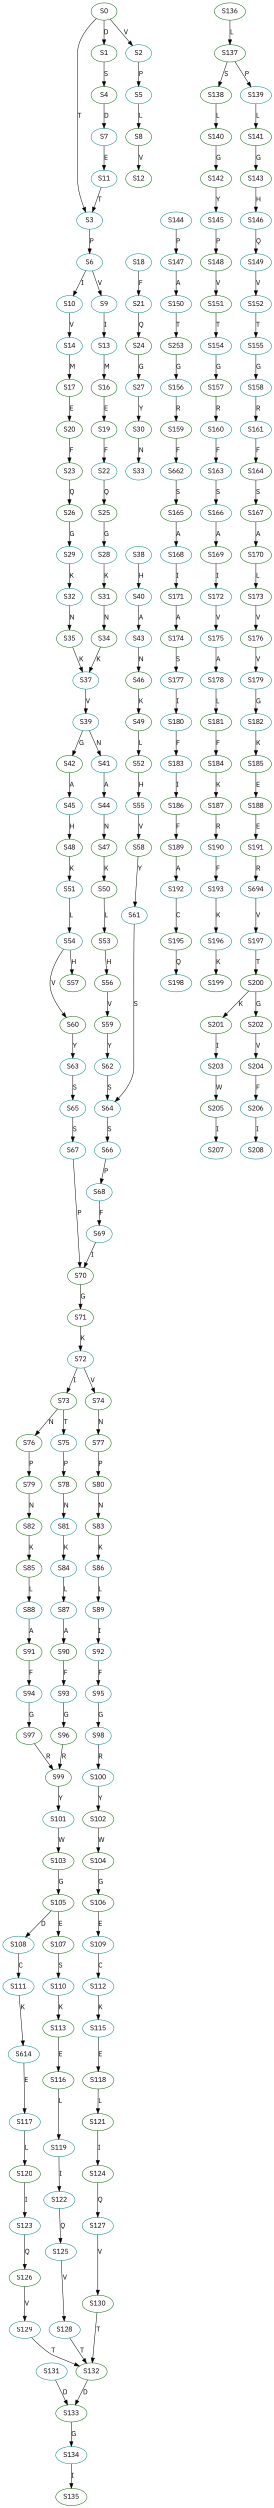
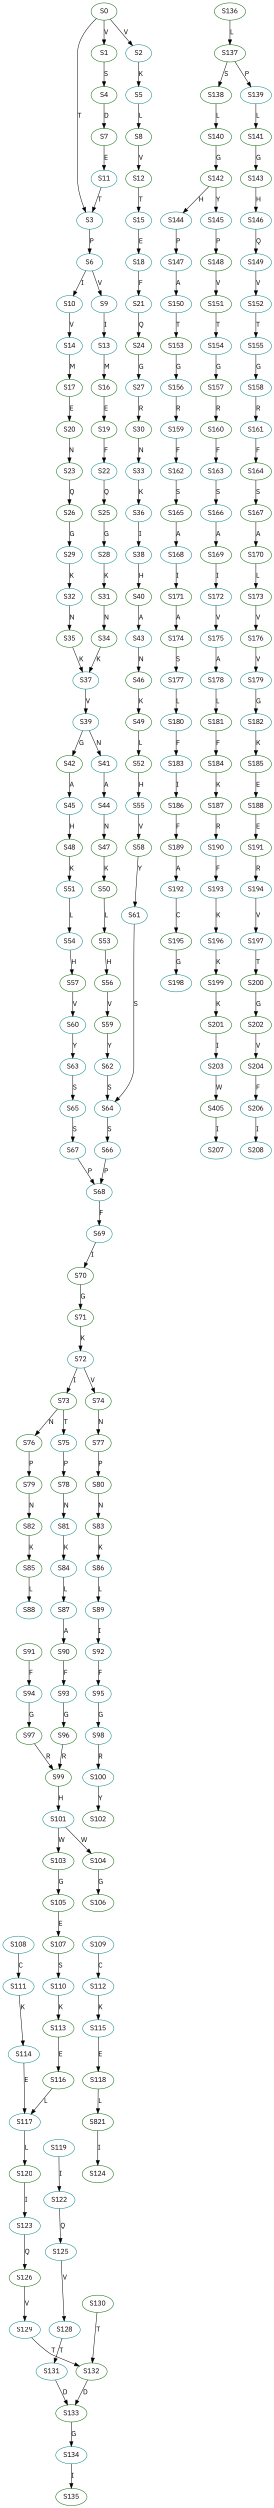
edge "S0" -> "S1": label "D" -> "V"
edge "S2" -> "S5": label "P" -> "K"
node "S7": color teal -> darkgreen
edge "S142" -> "S144": added, label "H"
node "S15": added
node "S253": label "S253" -> "S153"
edge "S27" -> "S30": label "Y" -> "R"
node "S159": color darkgreen -> teal
node "S160": color teal -> darkgreen
edge "S20" -> "S23": label "F" -> "N"
node "S662": label "S662" -> "S162"
node "S36": added
node "S40": color teal -> darkgreen
edge "S177" -> "S180": label "I" -> "L"
node "S694": label "S694" -> "S194"
edge "S195" -> "S198": label "Q" -> "G"
edge "S54" -> "S60": now "S57" -> "S60"
edge "S200" -> "S201": now "S199" -> "S201"
node "S60": color darkgreen -> teal
node "S205": label "S205" -> "S405"
edge "S67" -> "S70": now "S67" -> "S68"
edge "S88" -> "S91": removed, label "A"
edge "S99" -> "S101": label "Y" -> "H"
edge "S102" -> "S104": now "S101" -> "S104"
edge "S105" -> "S108": removed, label "D"
edge "S106" -> "S109": removed, label "E"
node "S614": label "S614" -> "S114"
edge "S116" -> "S119": now "S116" -> "S117"
node "S121": label "S121" -> "S821"
node "S127": removed
edge "S128" -> "S132": now "S128" -> "S131"
